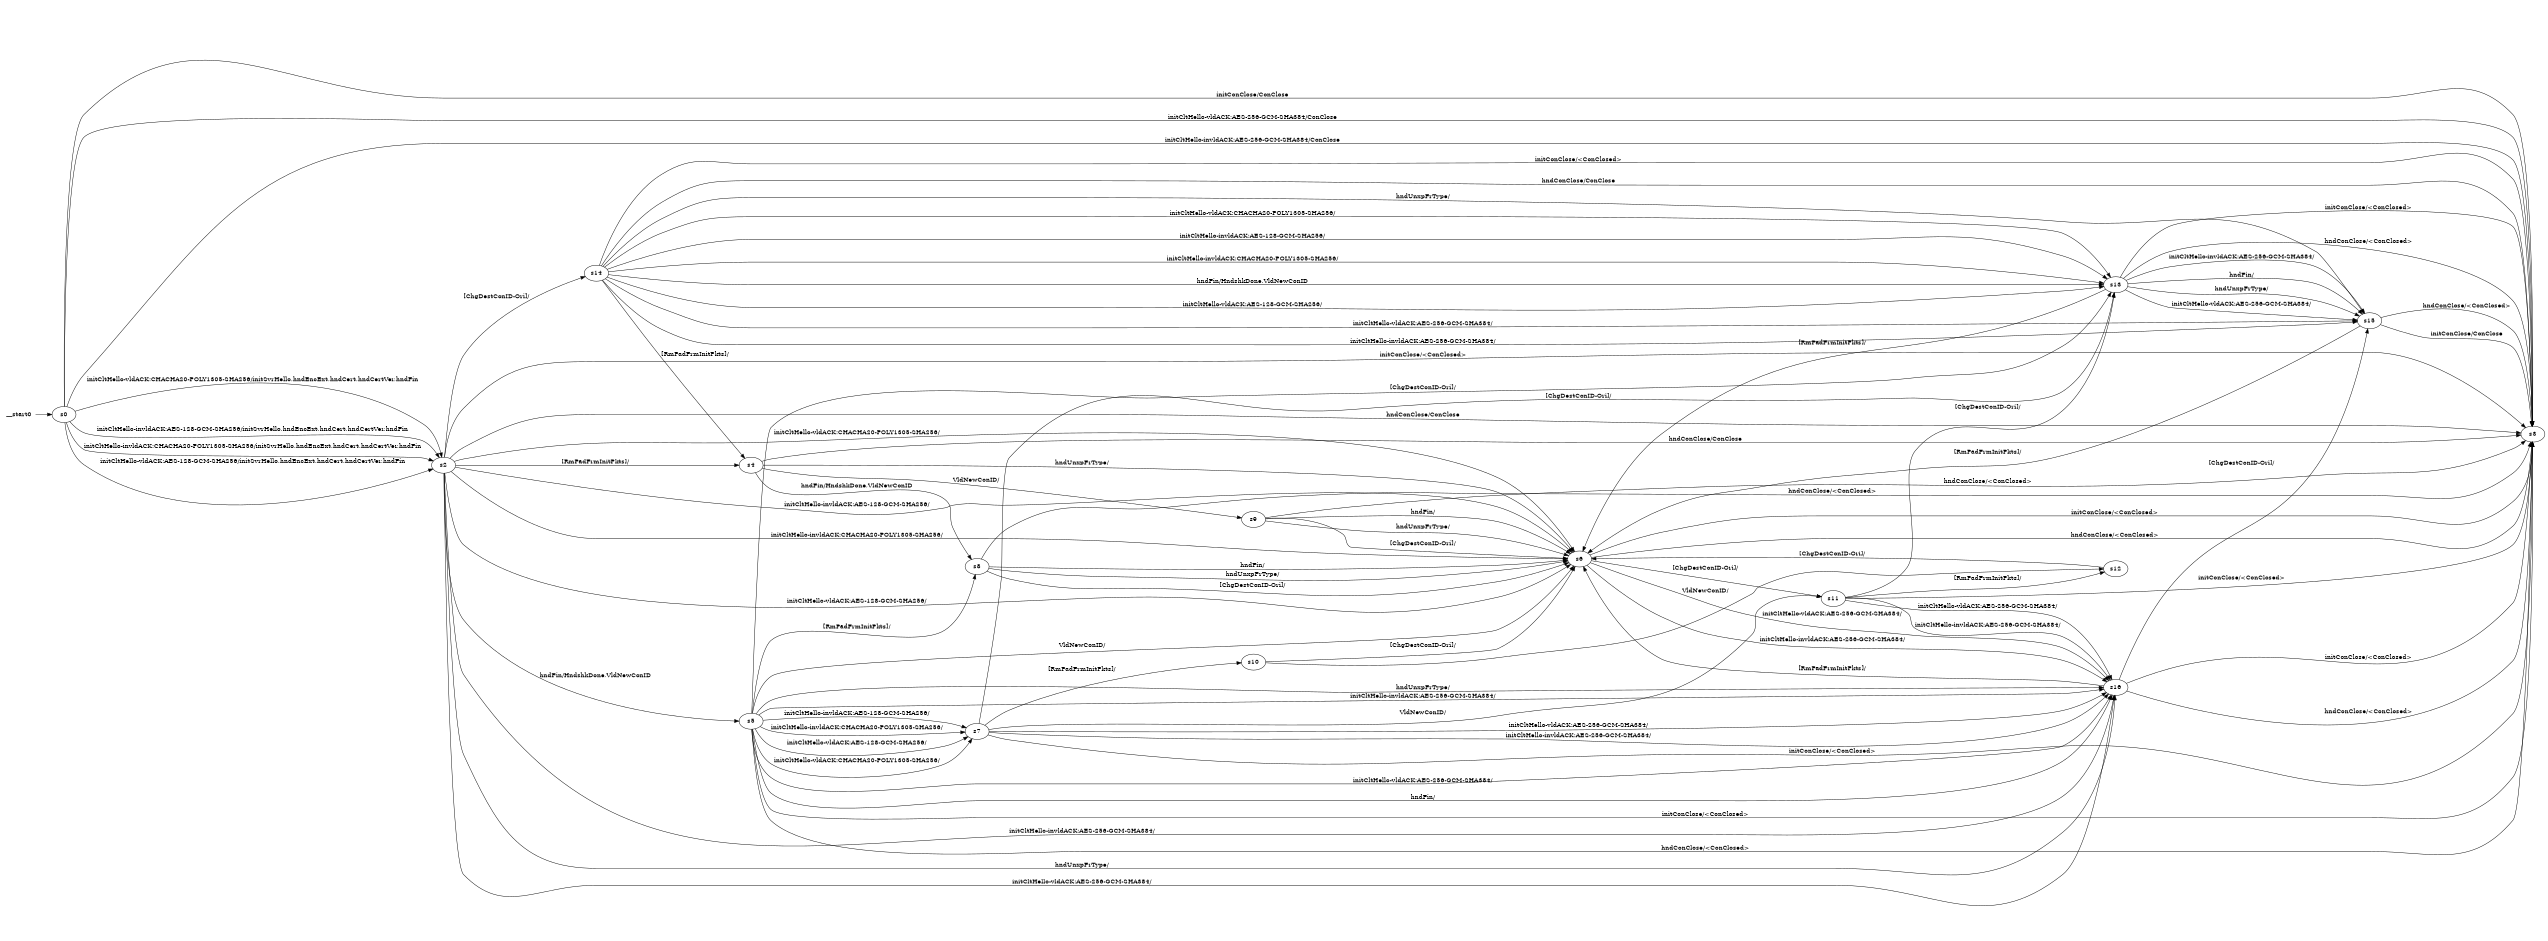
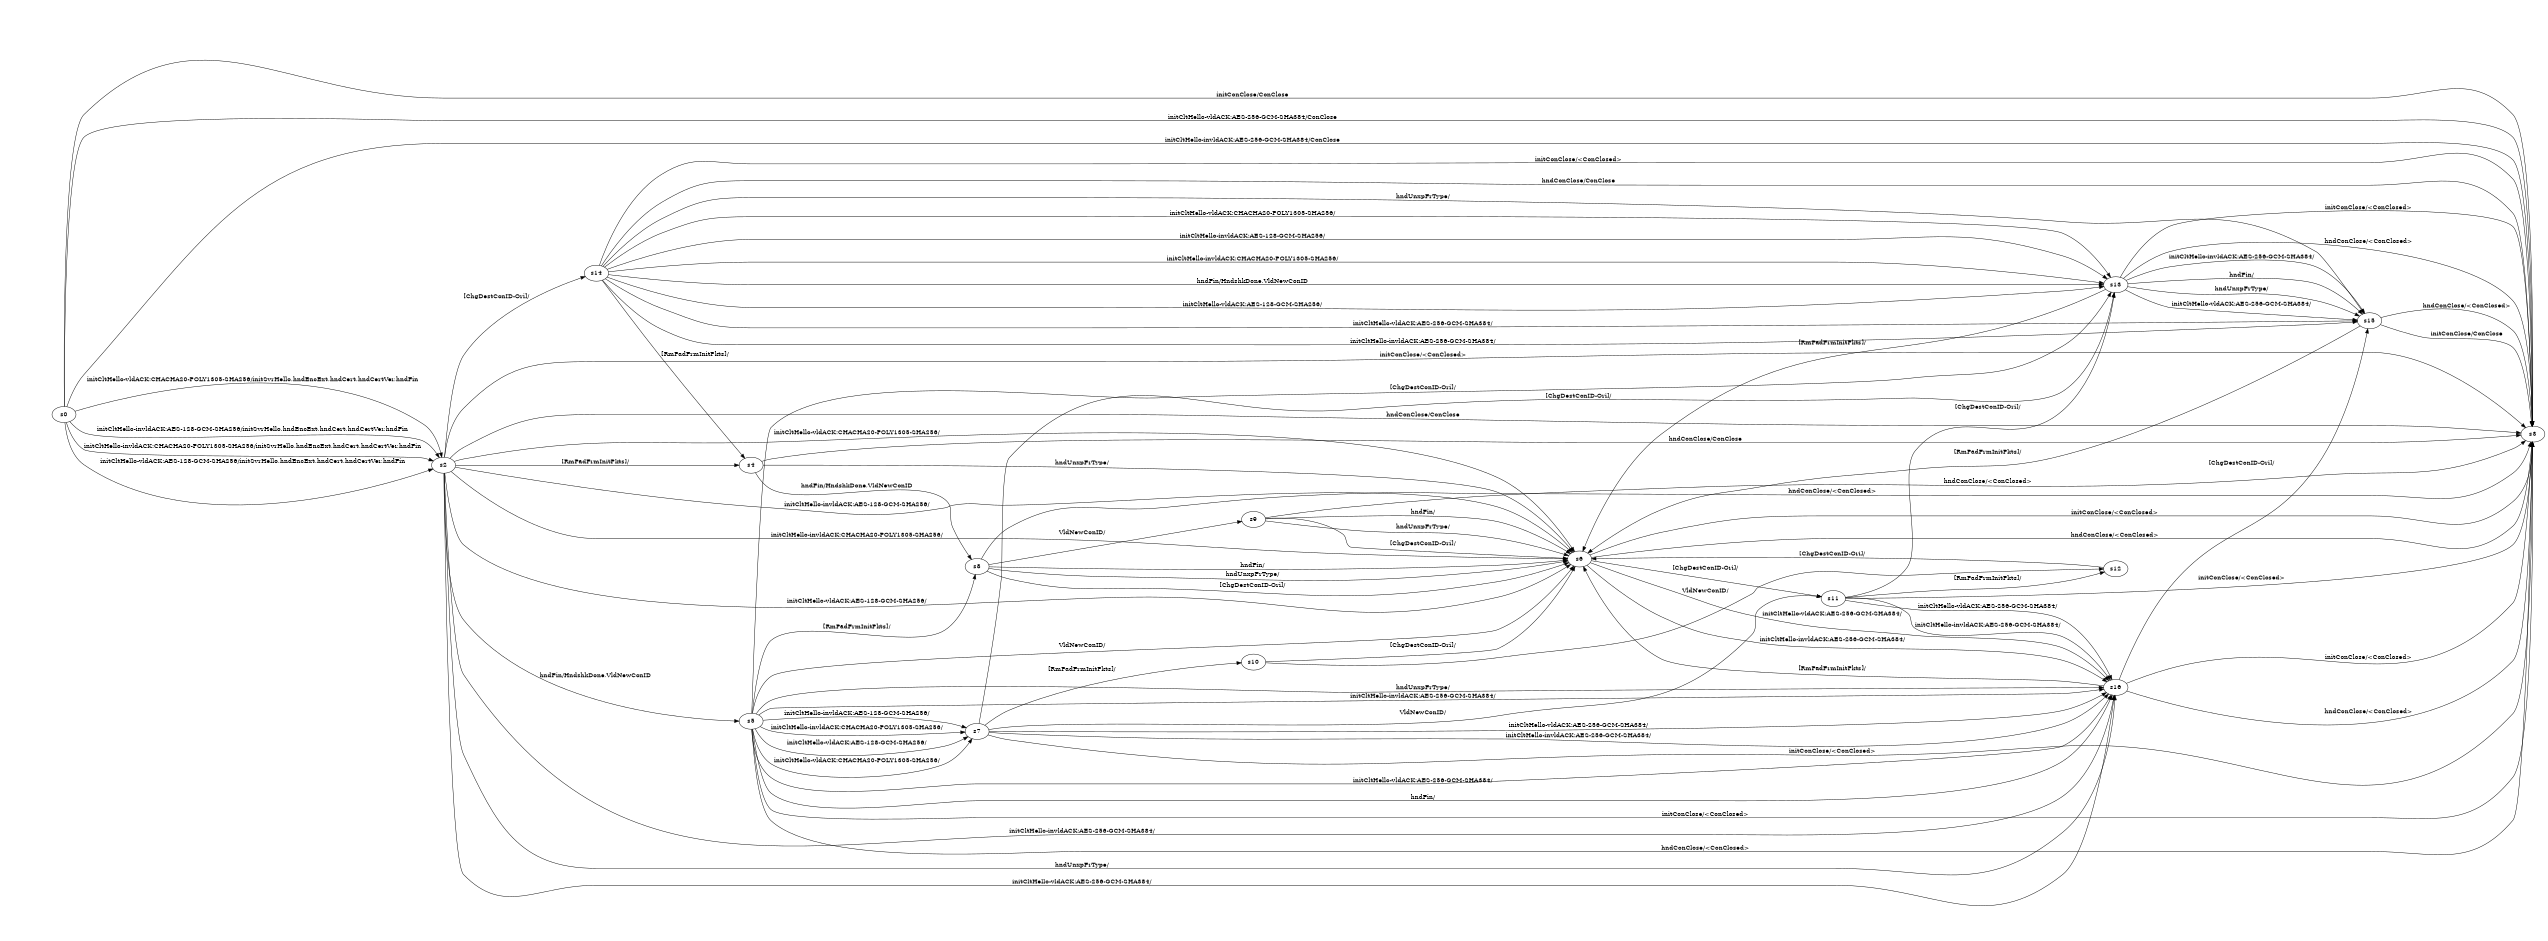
node "__start0": removed
edge "s4" -> "s9": now "s8" -> "s9"
